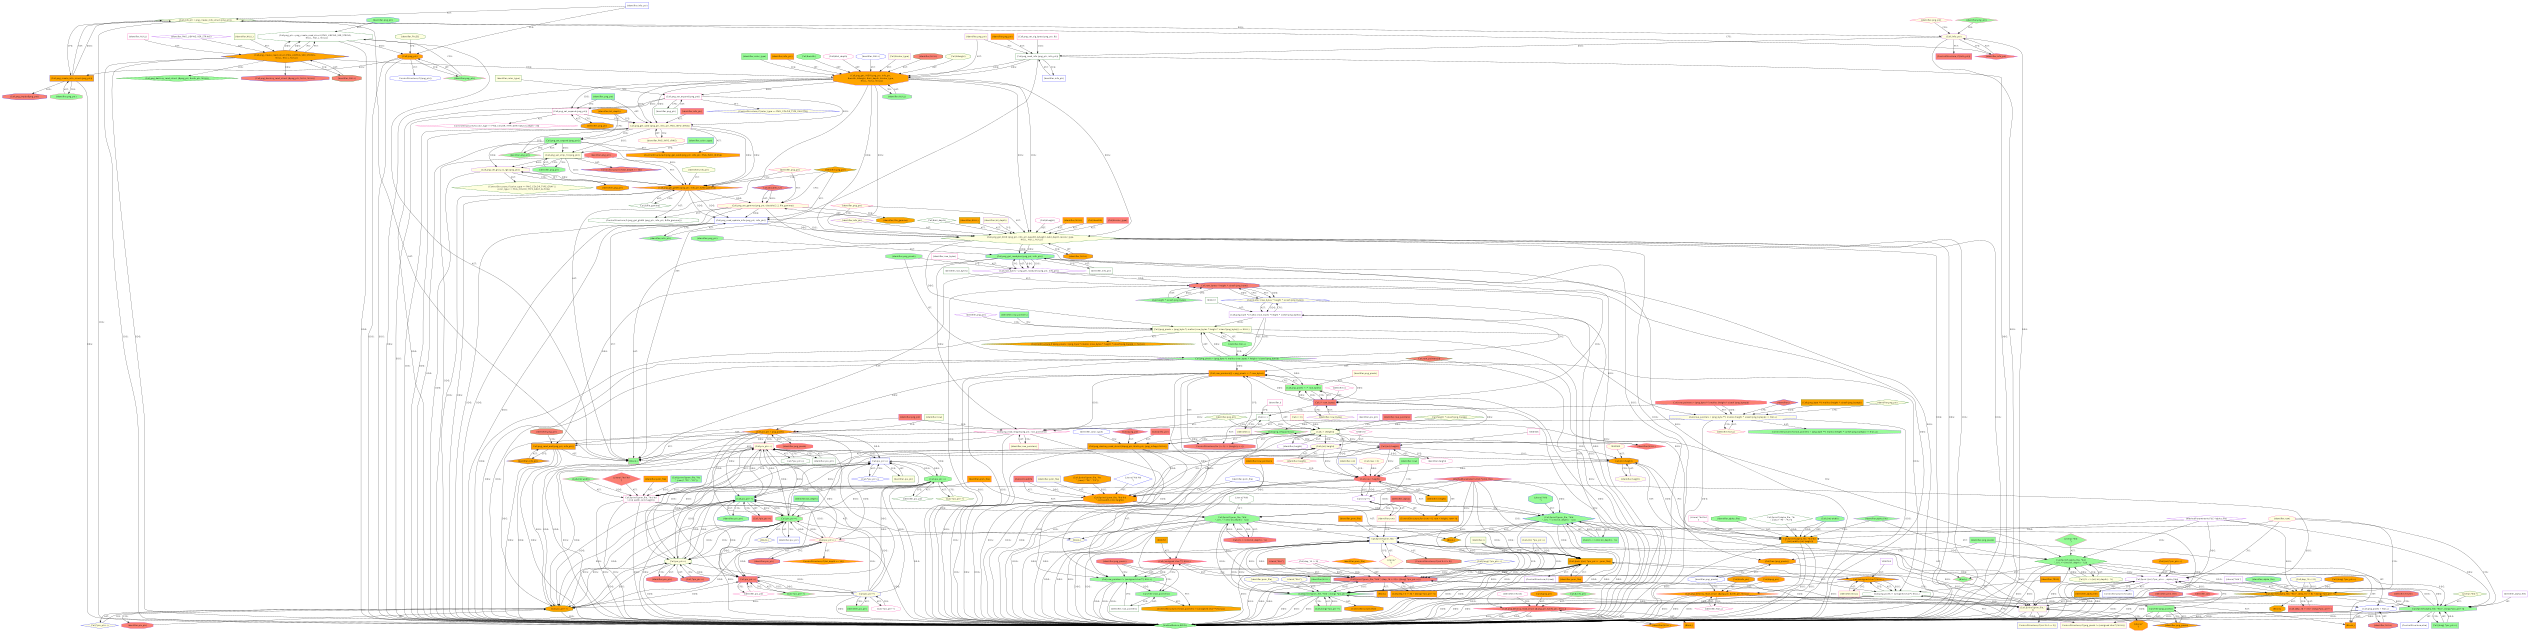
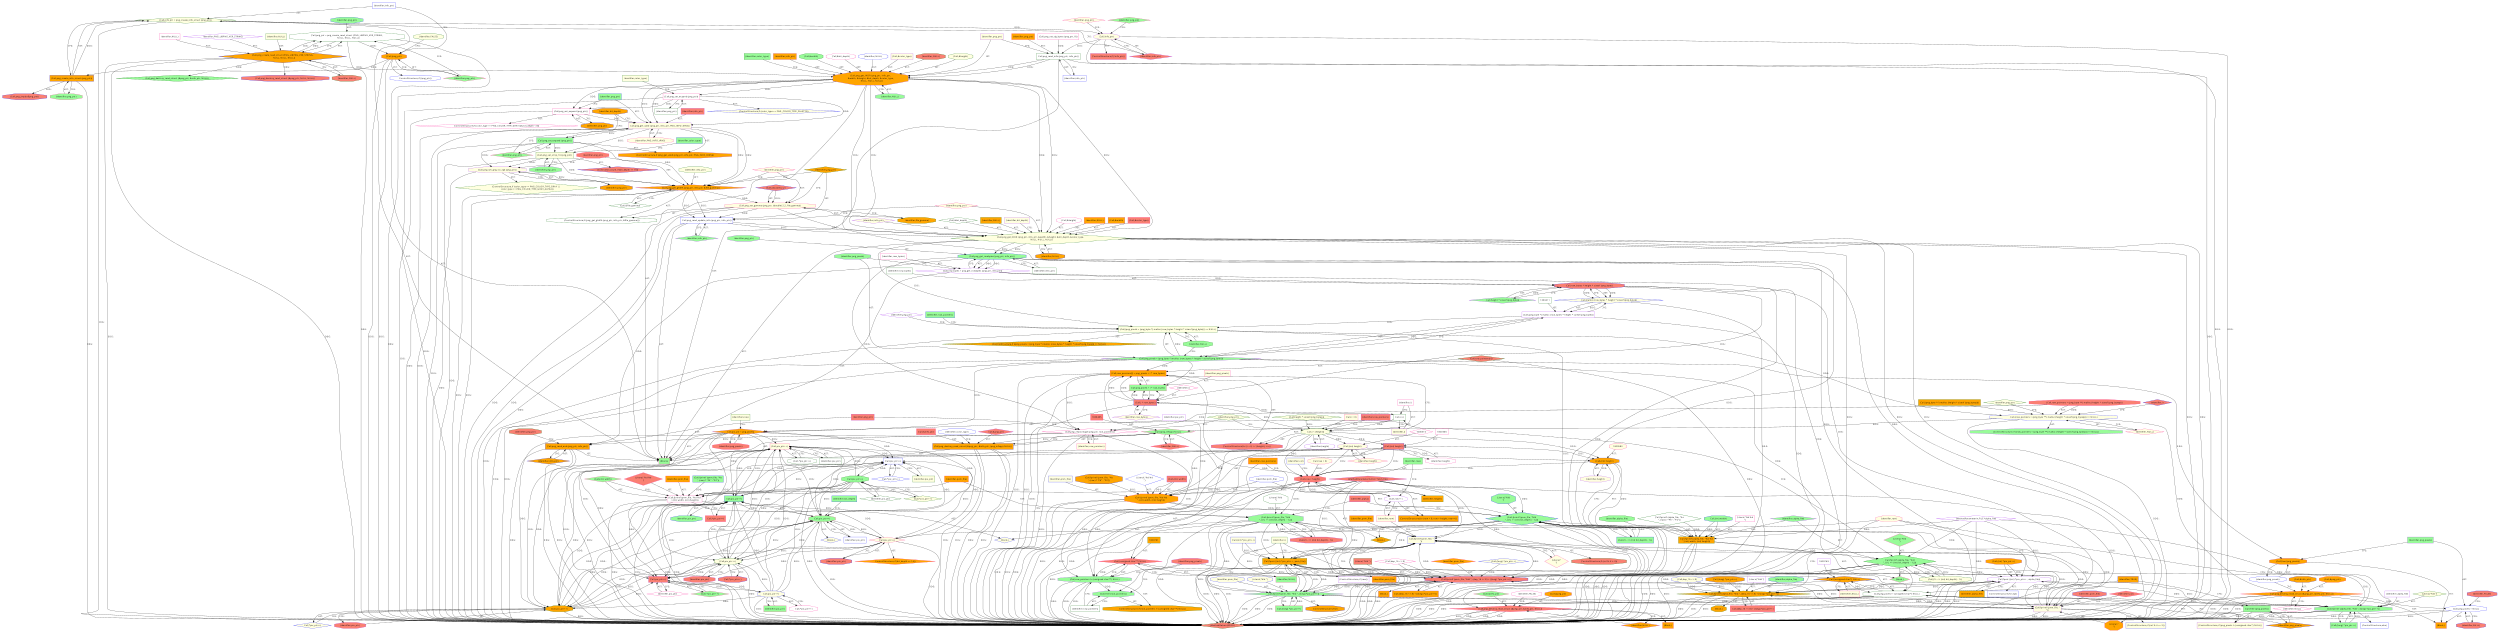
node "1000485": added
node "(MethodReturn,BOOL)": fillcolor palegreen -> salmon
